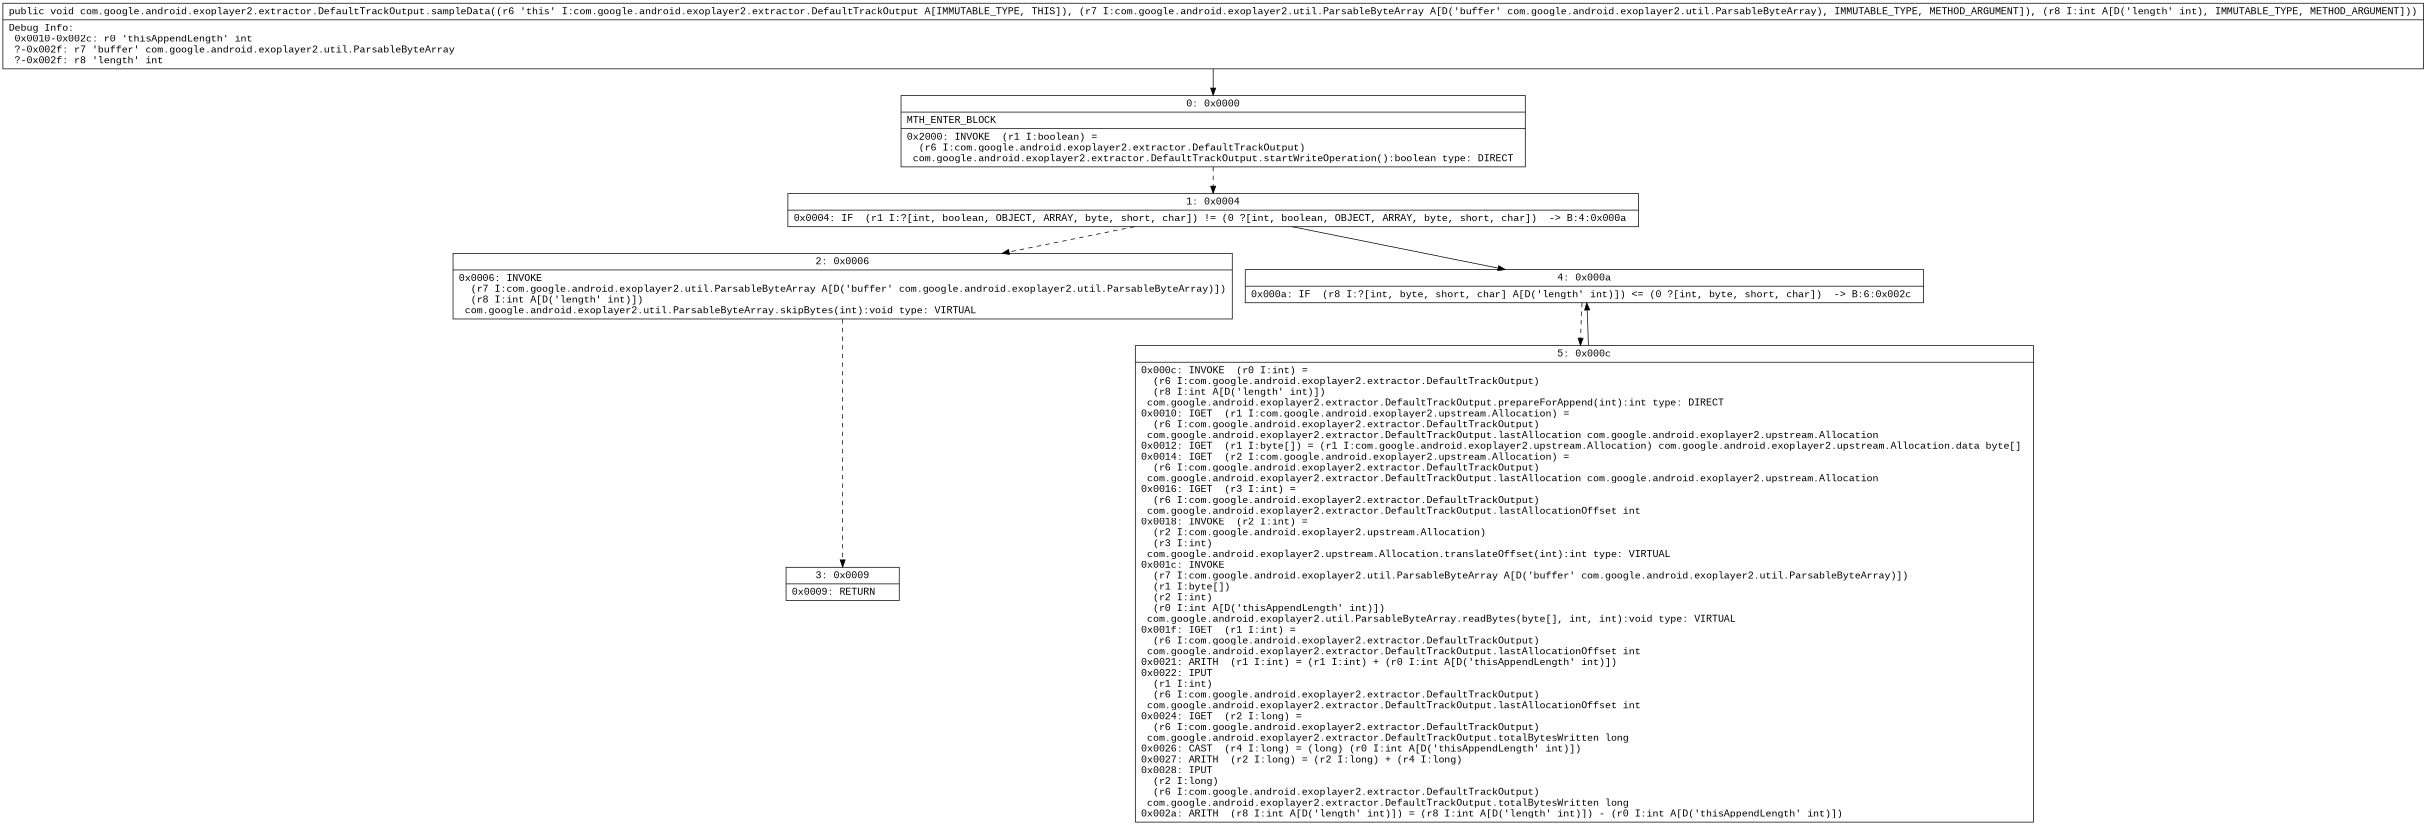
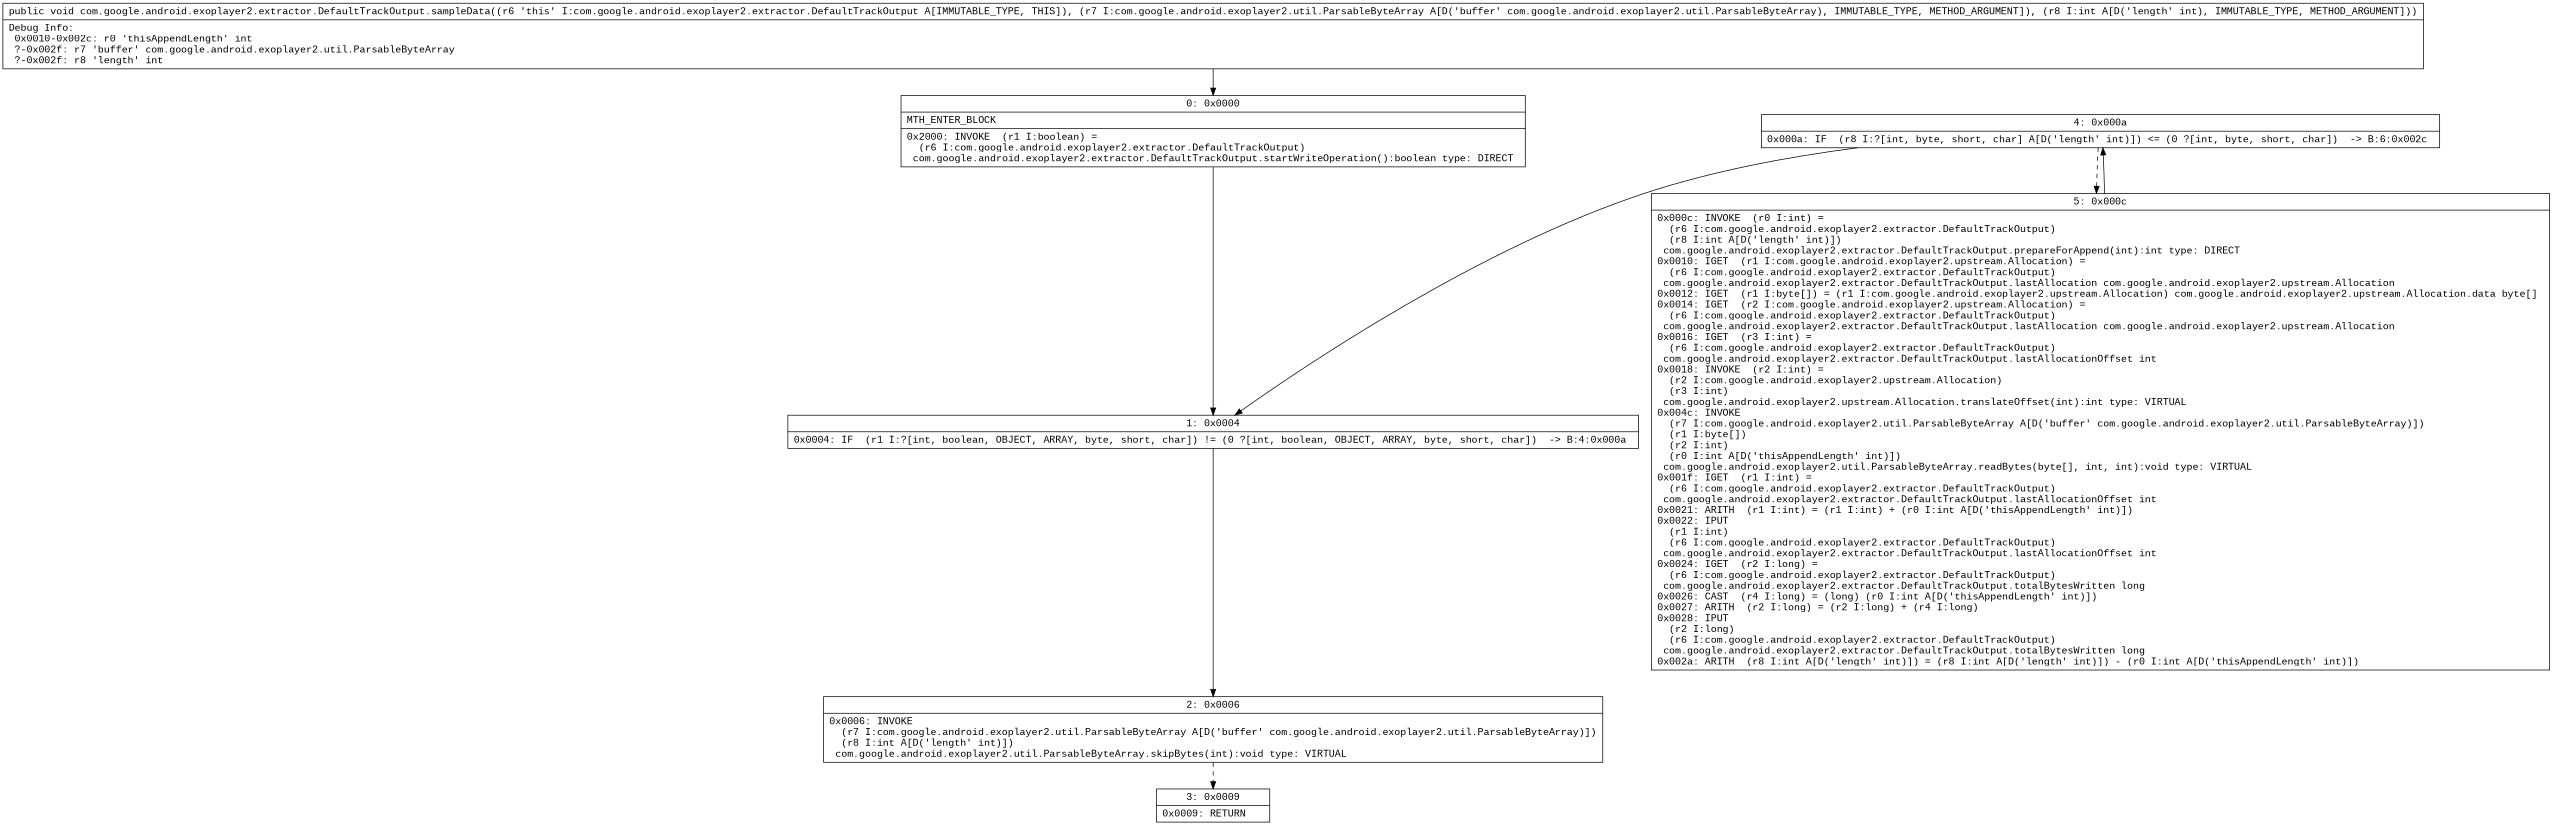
edge "0: 0x0000" -> "1: 0x0004": style dashed -> solid
edge "1: 0x0004" -> "2: 0x0006": style dashed -> solid
edge "1: 0x0004" -> "4: 0x000a": reversed
node "5: 0x000c": text "0x001c: INVOKE" -> "0x004c: INVOKE"
